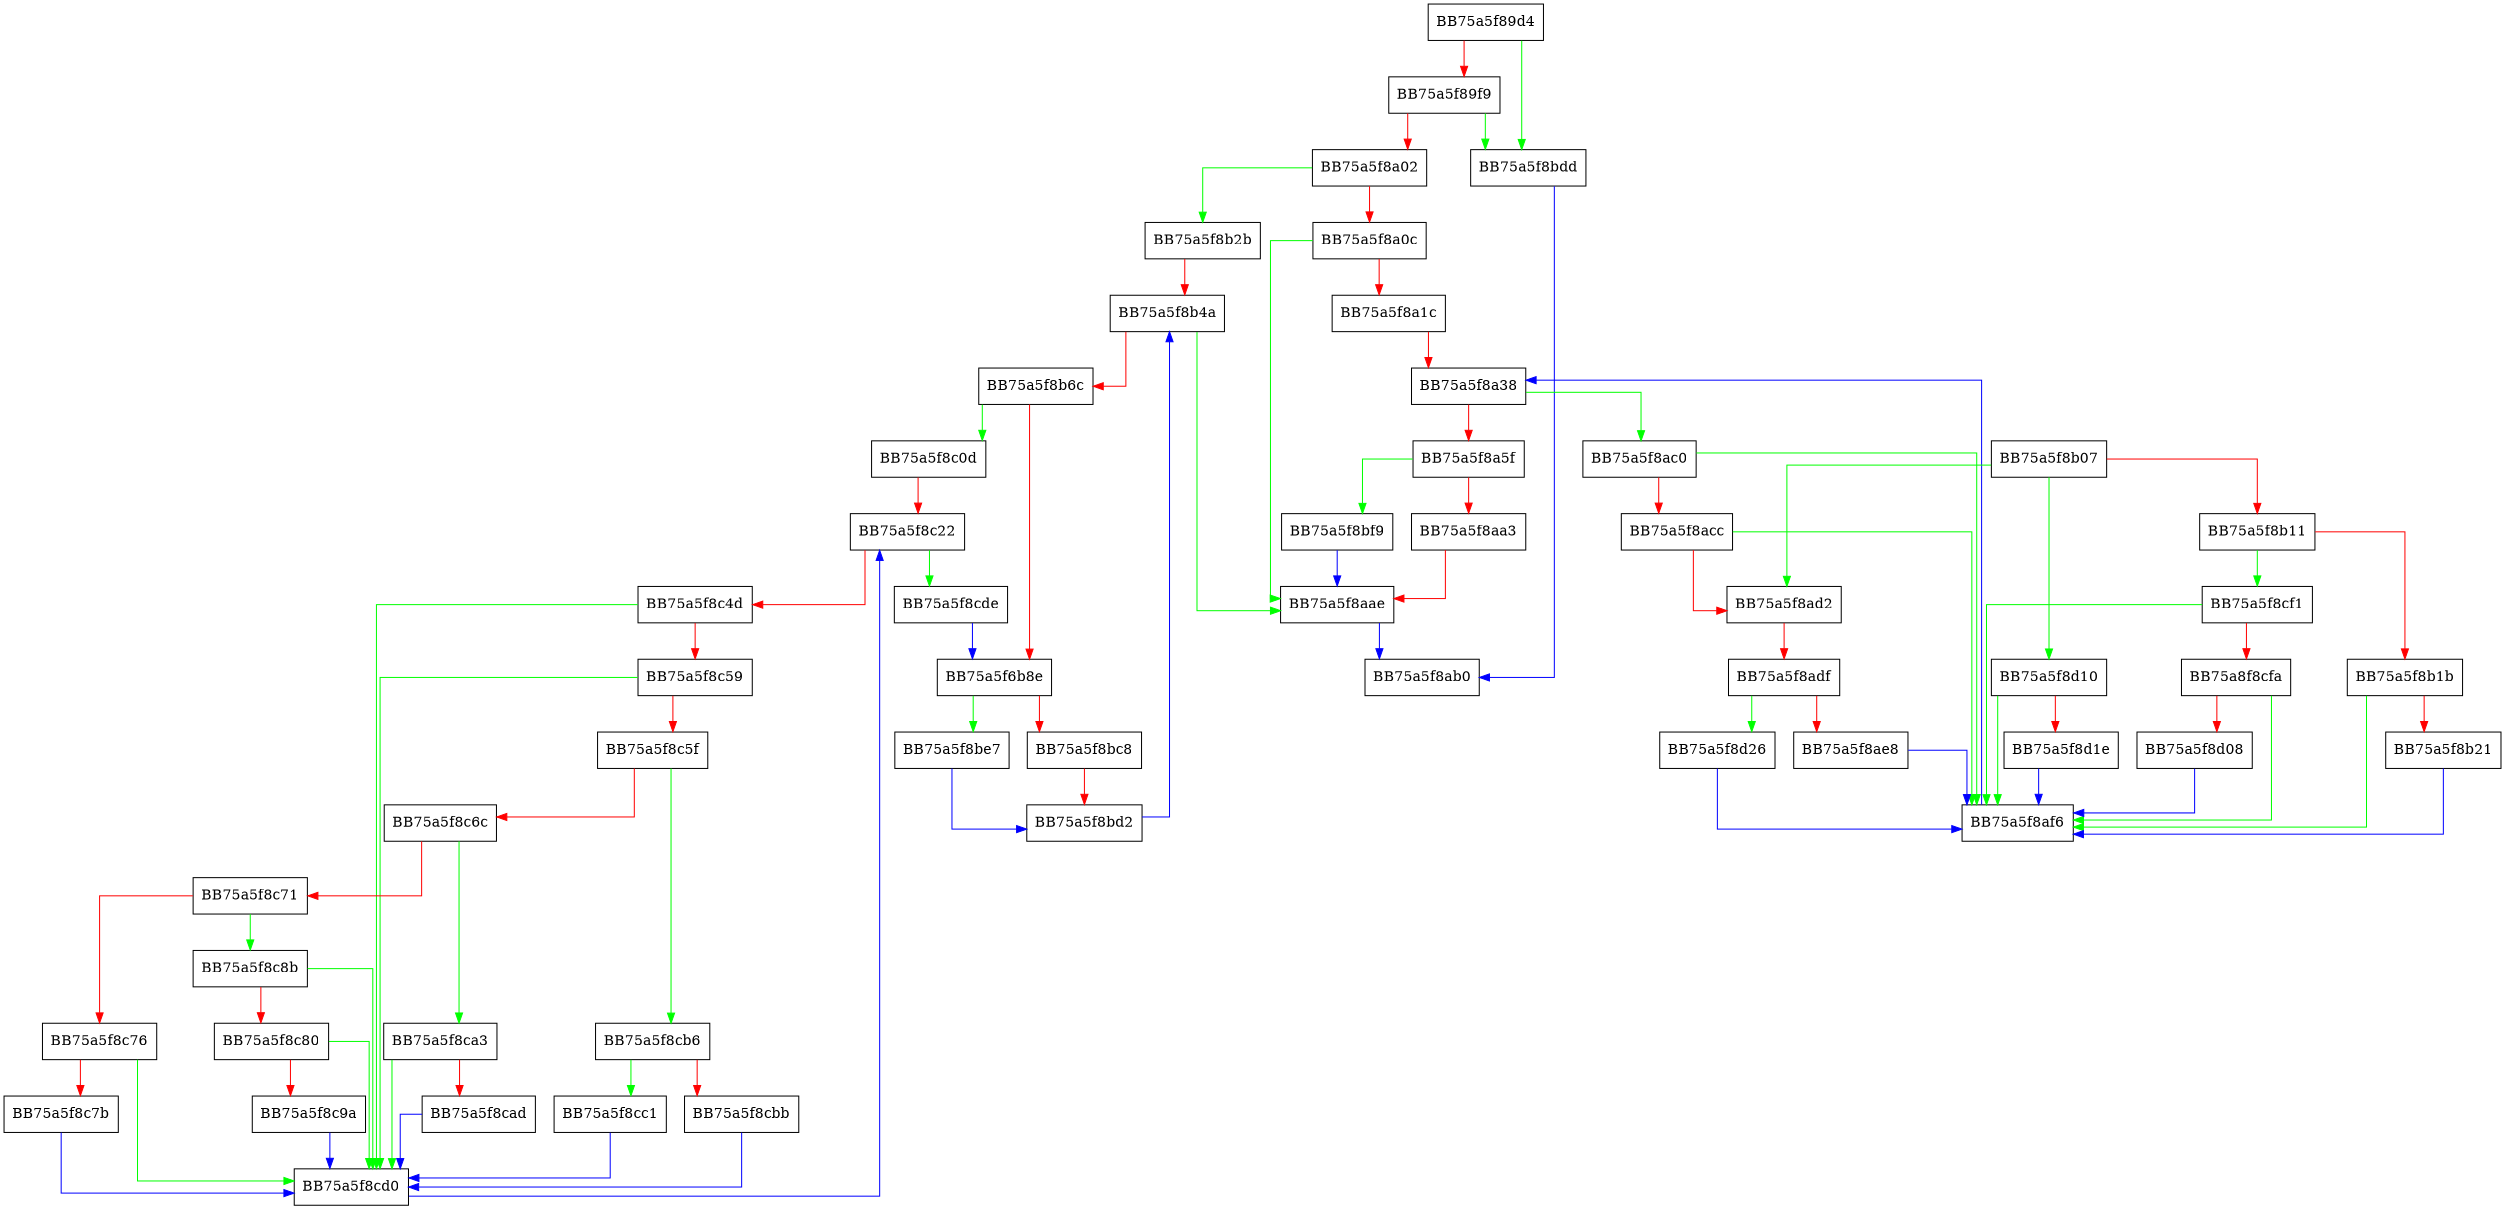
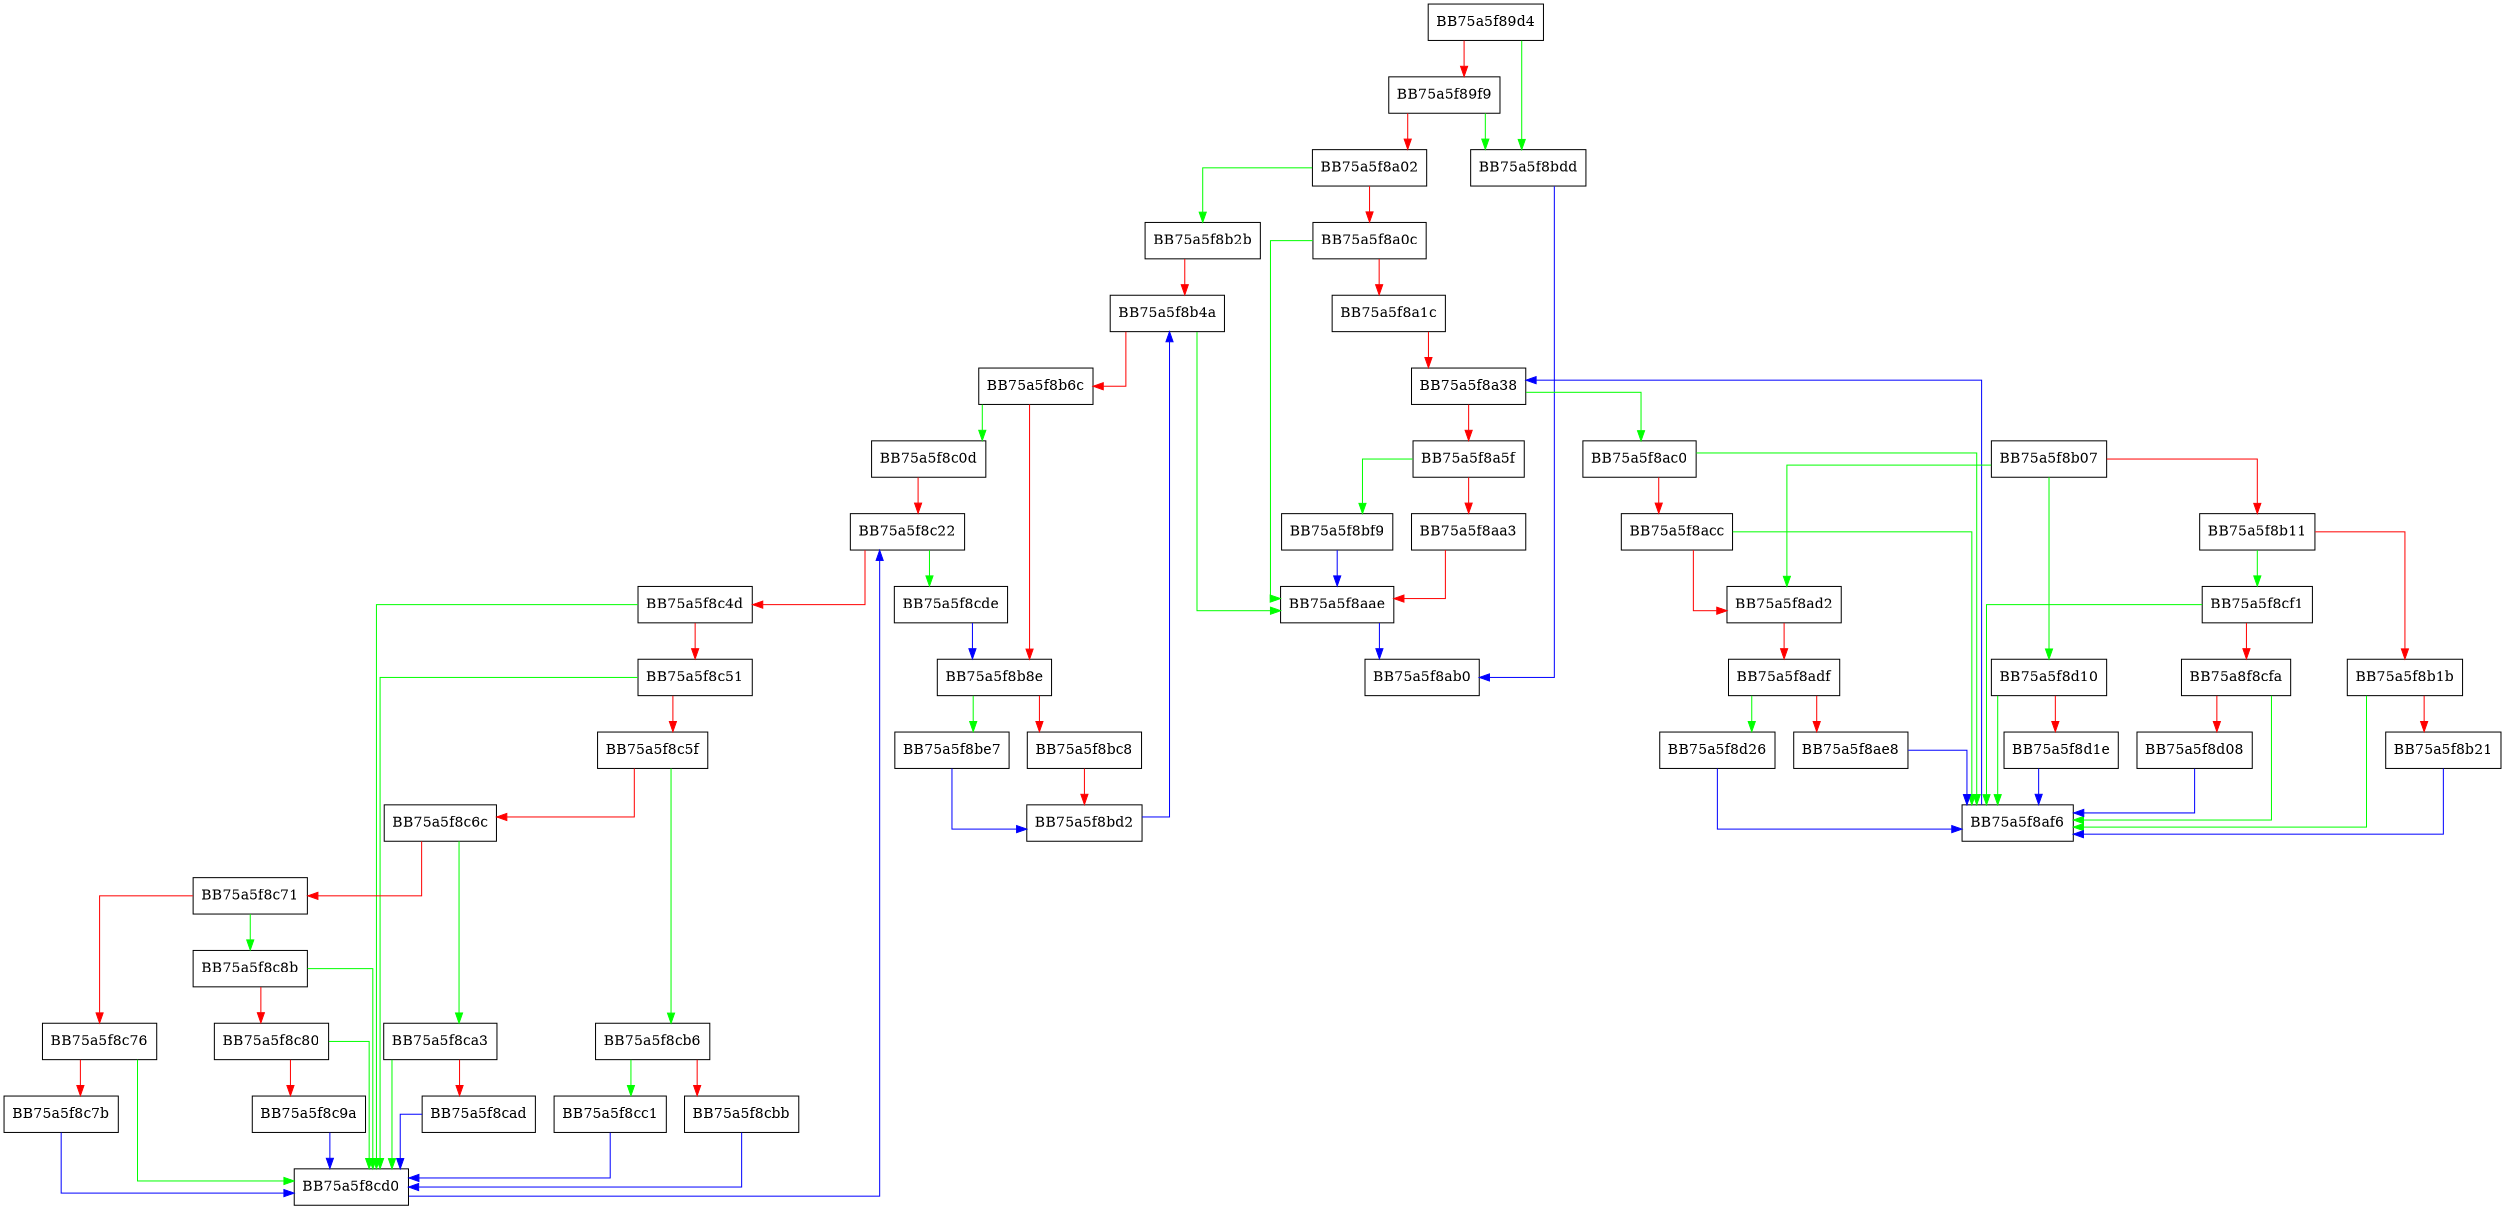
node "BB75a5f8c59": label "BB75a5f8c59" -> "BB75a5f8c51"
node "BB75a5f6b8e": label "BB75a5f6b8e" -> "BB75a5f8b8e"
